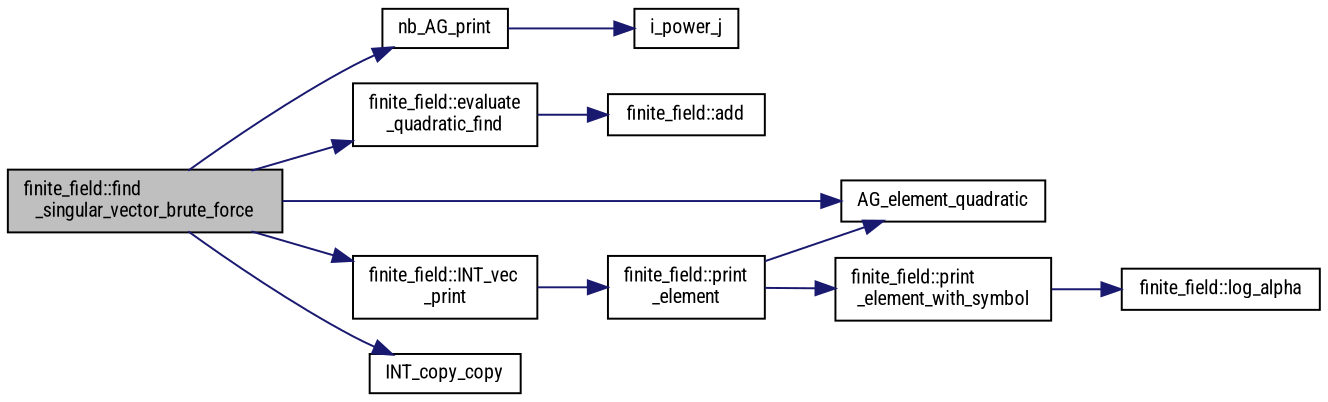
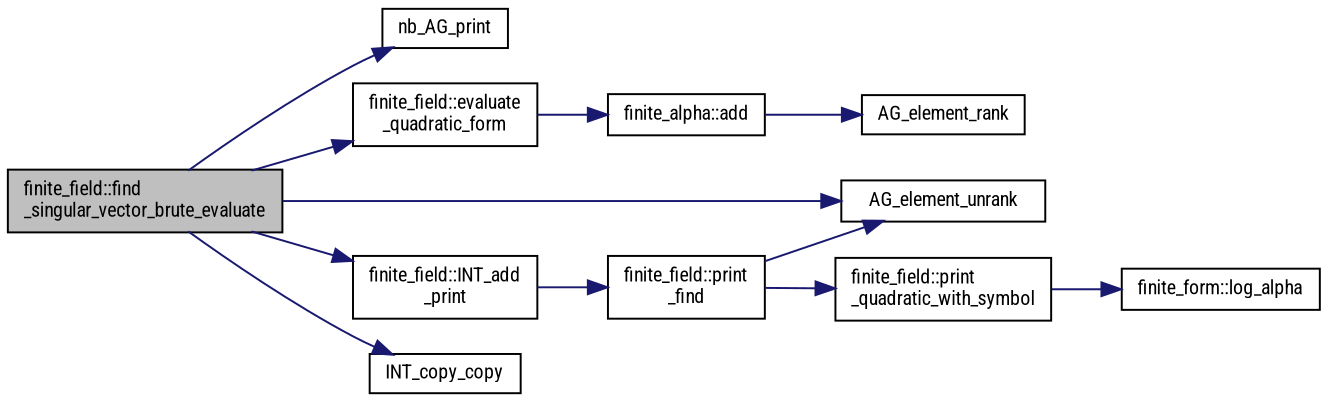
node "i_power_j": removed
node "finite_field::evaluate _quadratic_find": label "finite_field::evaluate _quadratic_find" -> "finite_field::evaluate _quadratic_form"
node "finite_field::add": label "finite_field::add" -> "finite_alpha::add"
node "AG_element_rank": added
node "finite_field::find _singular_vector_brute_force": label "finite_field::find _singular_vector_brute_force" -> "finite_field::find _singular_vector_brute_evaluate"
node "AG_element_quadratic": label "AG_element_quadratic" -> "AG_element_unrank"
node "finite_field::INT_vec _print": label "finite_field::INT_vec _print" -> "finite_field::INT_add _print"
node "finite_field::print _element": label "finite_field::print _element" -> "finite_field::print _find"
node "finite_field::print _element_with_symbol": label "finite_field::print _element_with_symbol" -> "finite_field::print _quadratic_with_symbol"
node "finite_field::log_alpha": label "finite_field::log_alpha" -> "finite_form::log_alpha"
